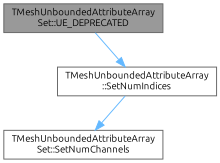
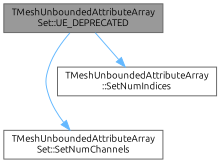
edge "TMeshUnboundedAttributeArray ::SetNumIndices" -> "TMeshUnboundedAttributeArray Set::SetNumChannels": now "TMeshUnboundedAttributeArray Set::UE_DEPRECATED" -> "TMeshUnboundedAttributeArray Set::SetNumChannels"
